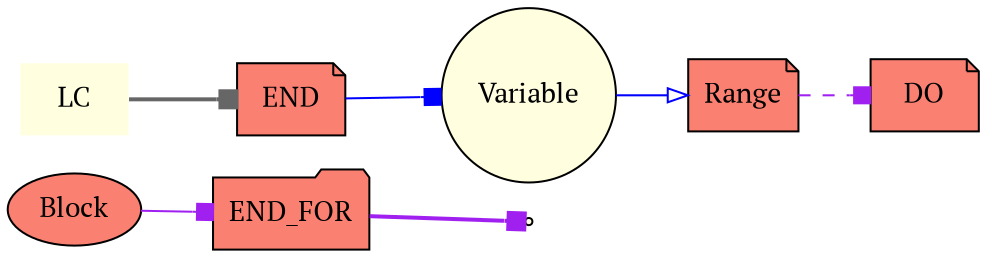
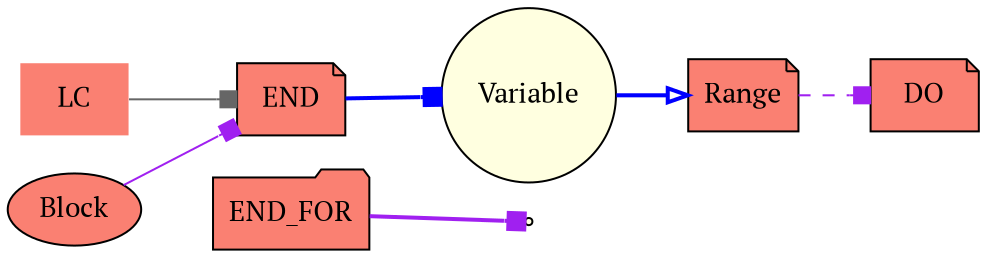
edge "Variable" -> "Range": style solid -> bold
edge "END" -> "Variable": style solid -> bold
node "LC": fillcolor lightyellow -> salmon
edge "LC" -> "END": style bold -> solid
edge "Block" -> "END_FOR": now "Block" -> "END"
